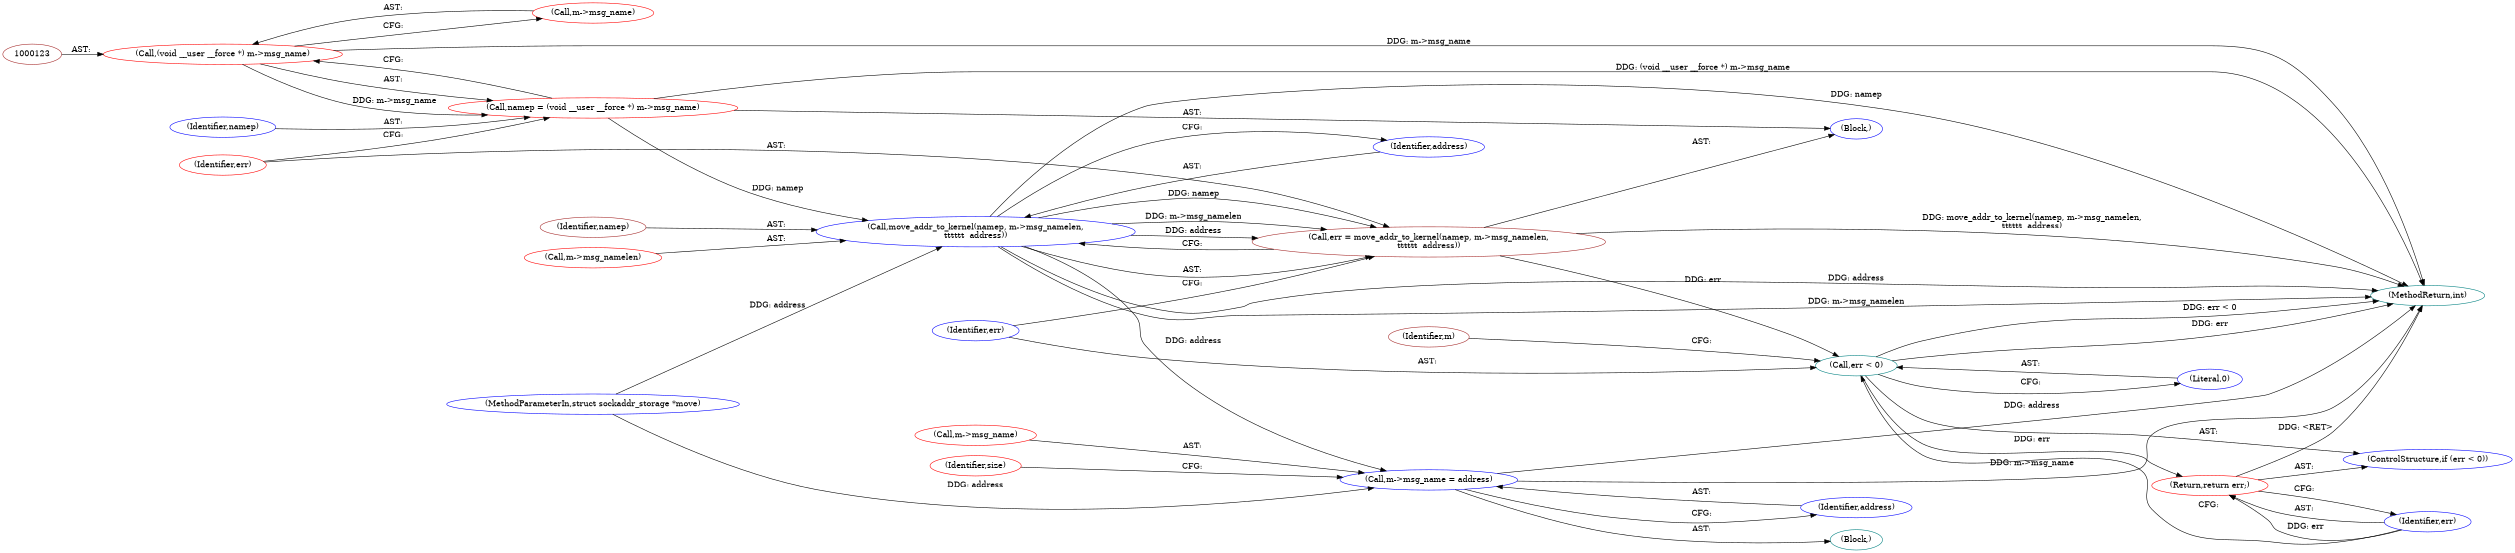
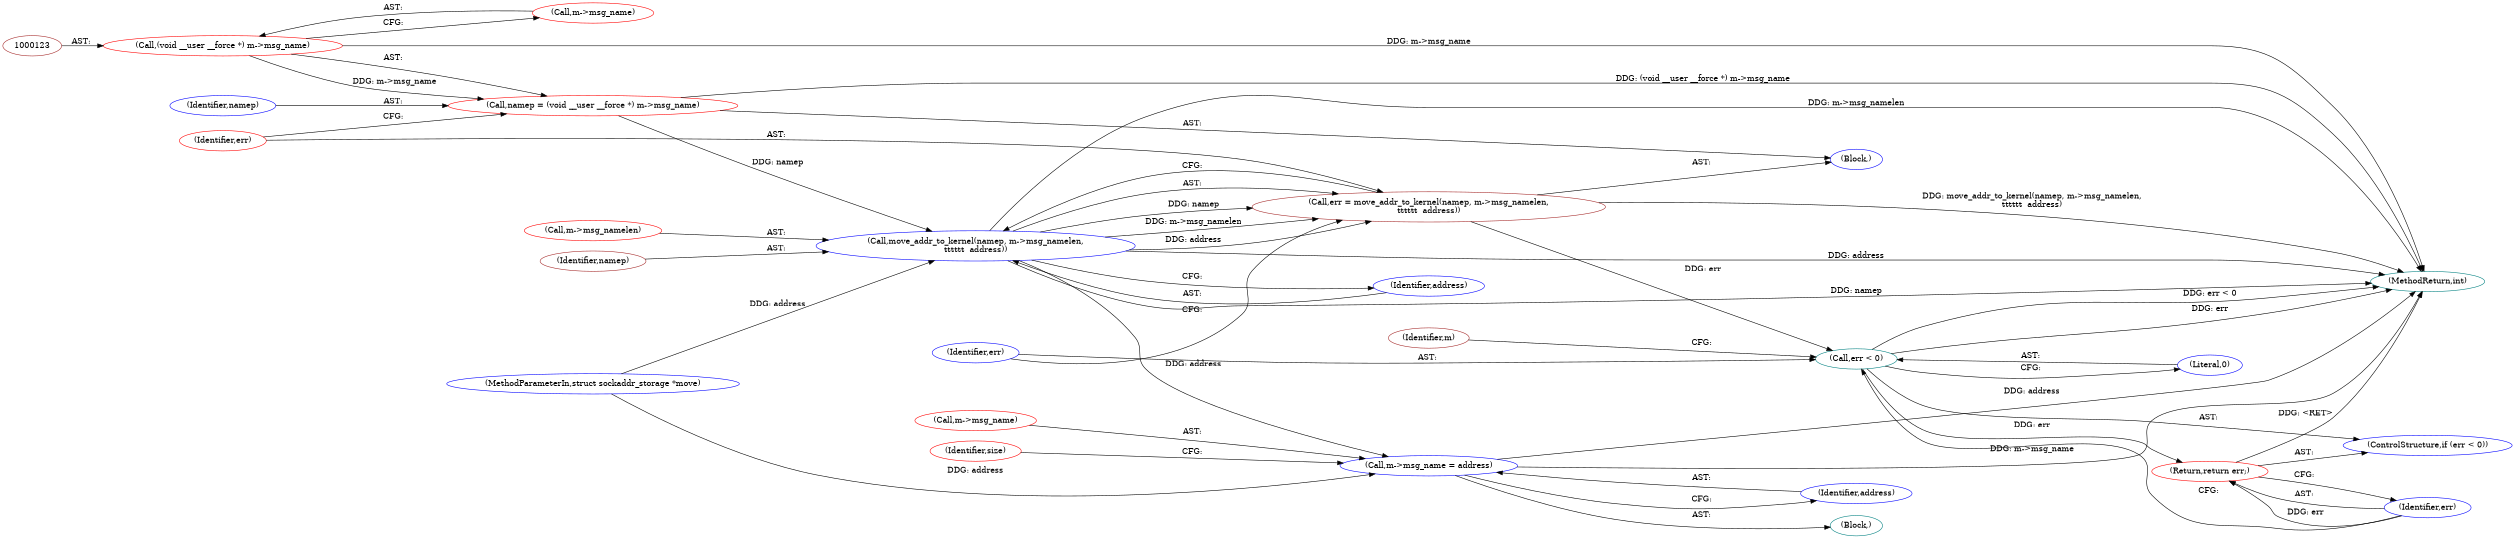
edge "(Call,namep = (void __user __force *) m->msg_name)" -> "(Call,(void __user __force *) m->msg_name)": removed, label "CFG:"
